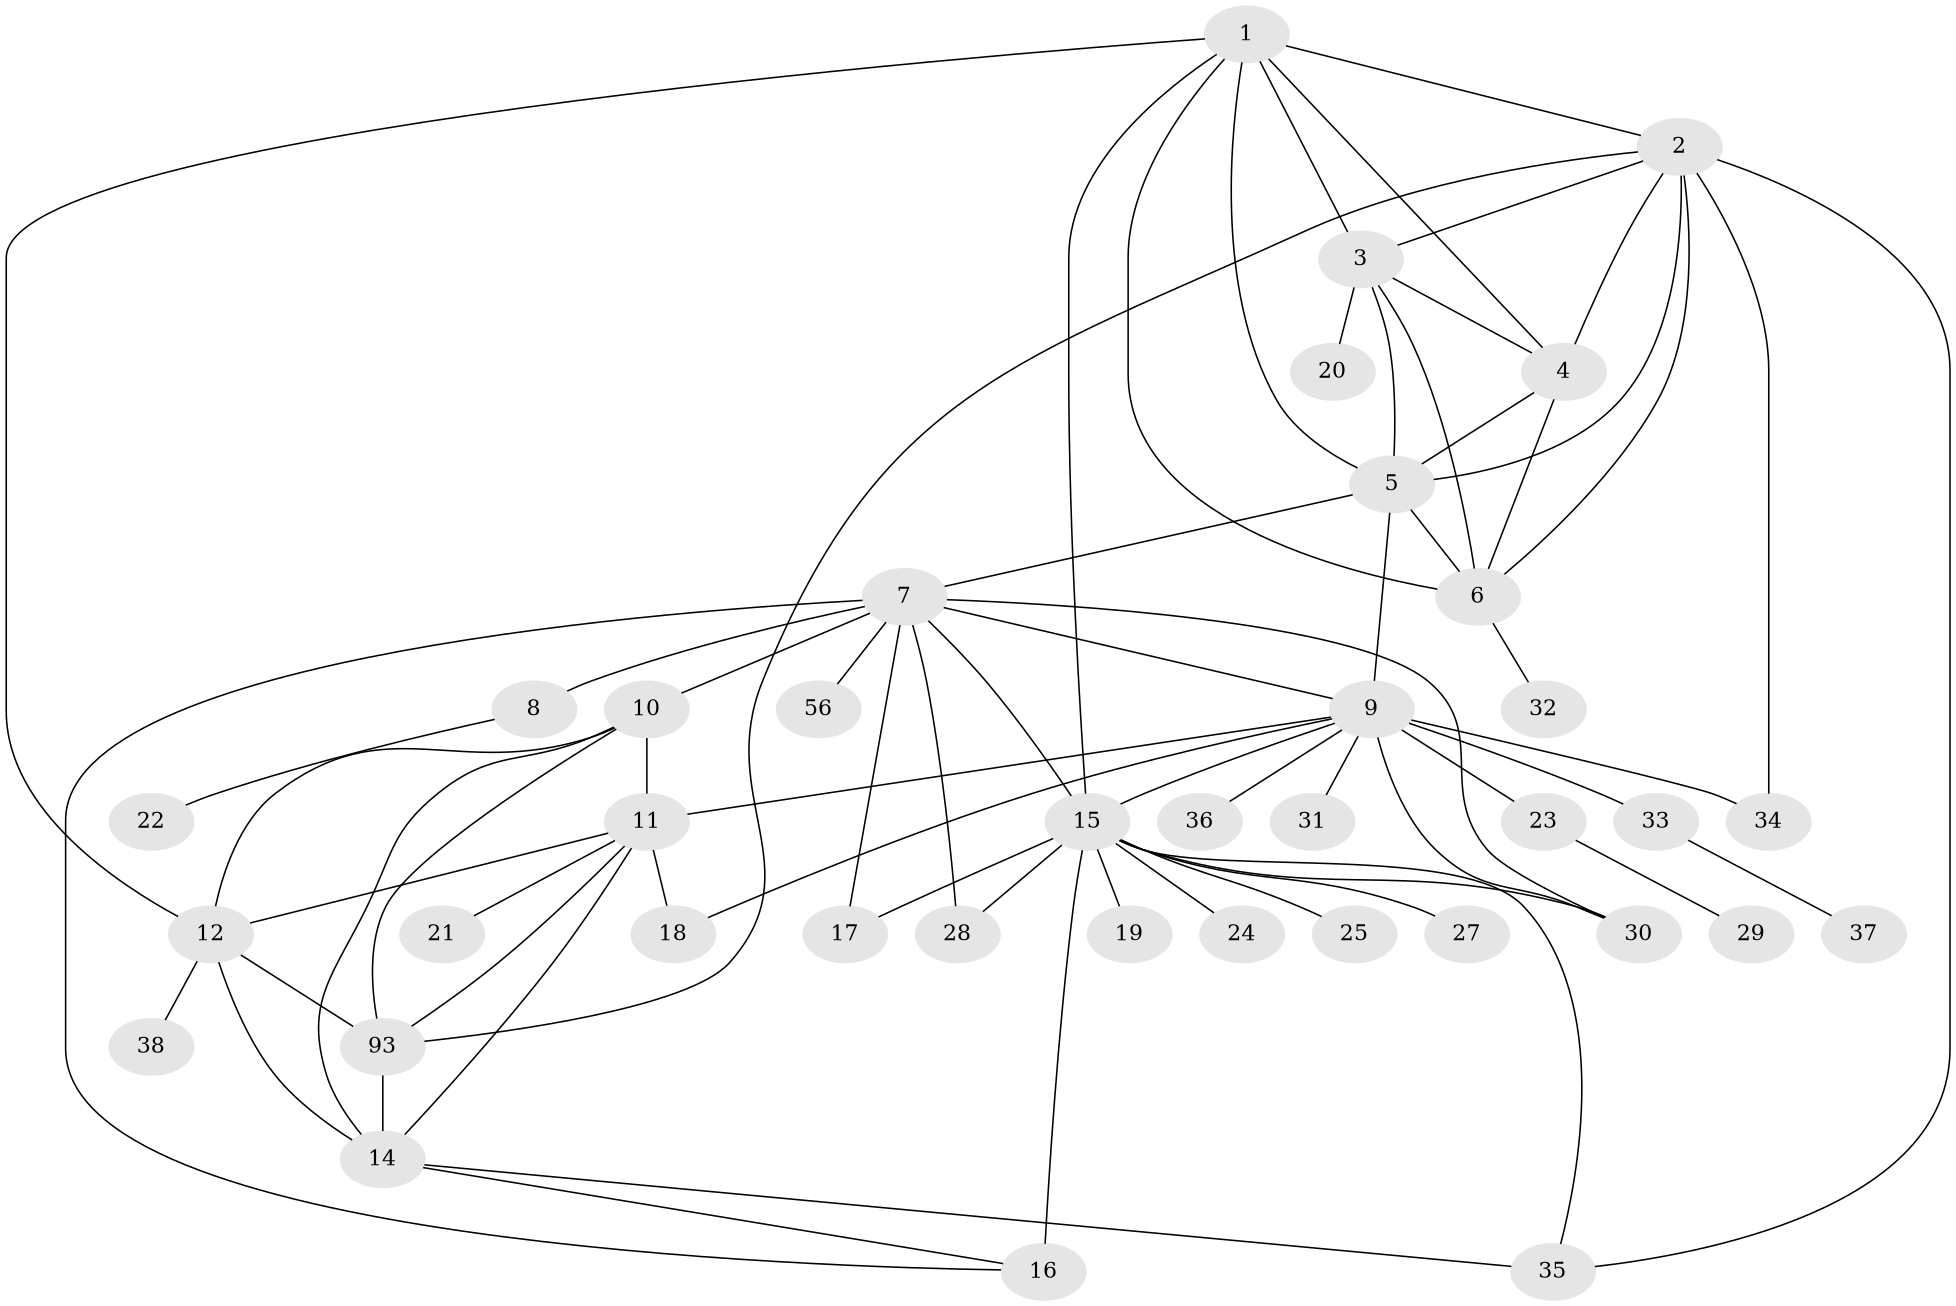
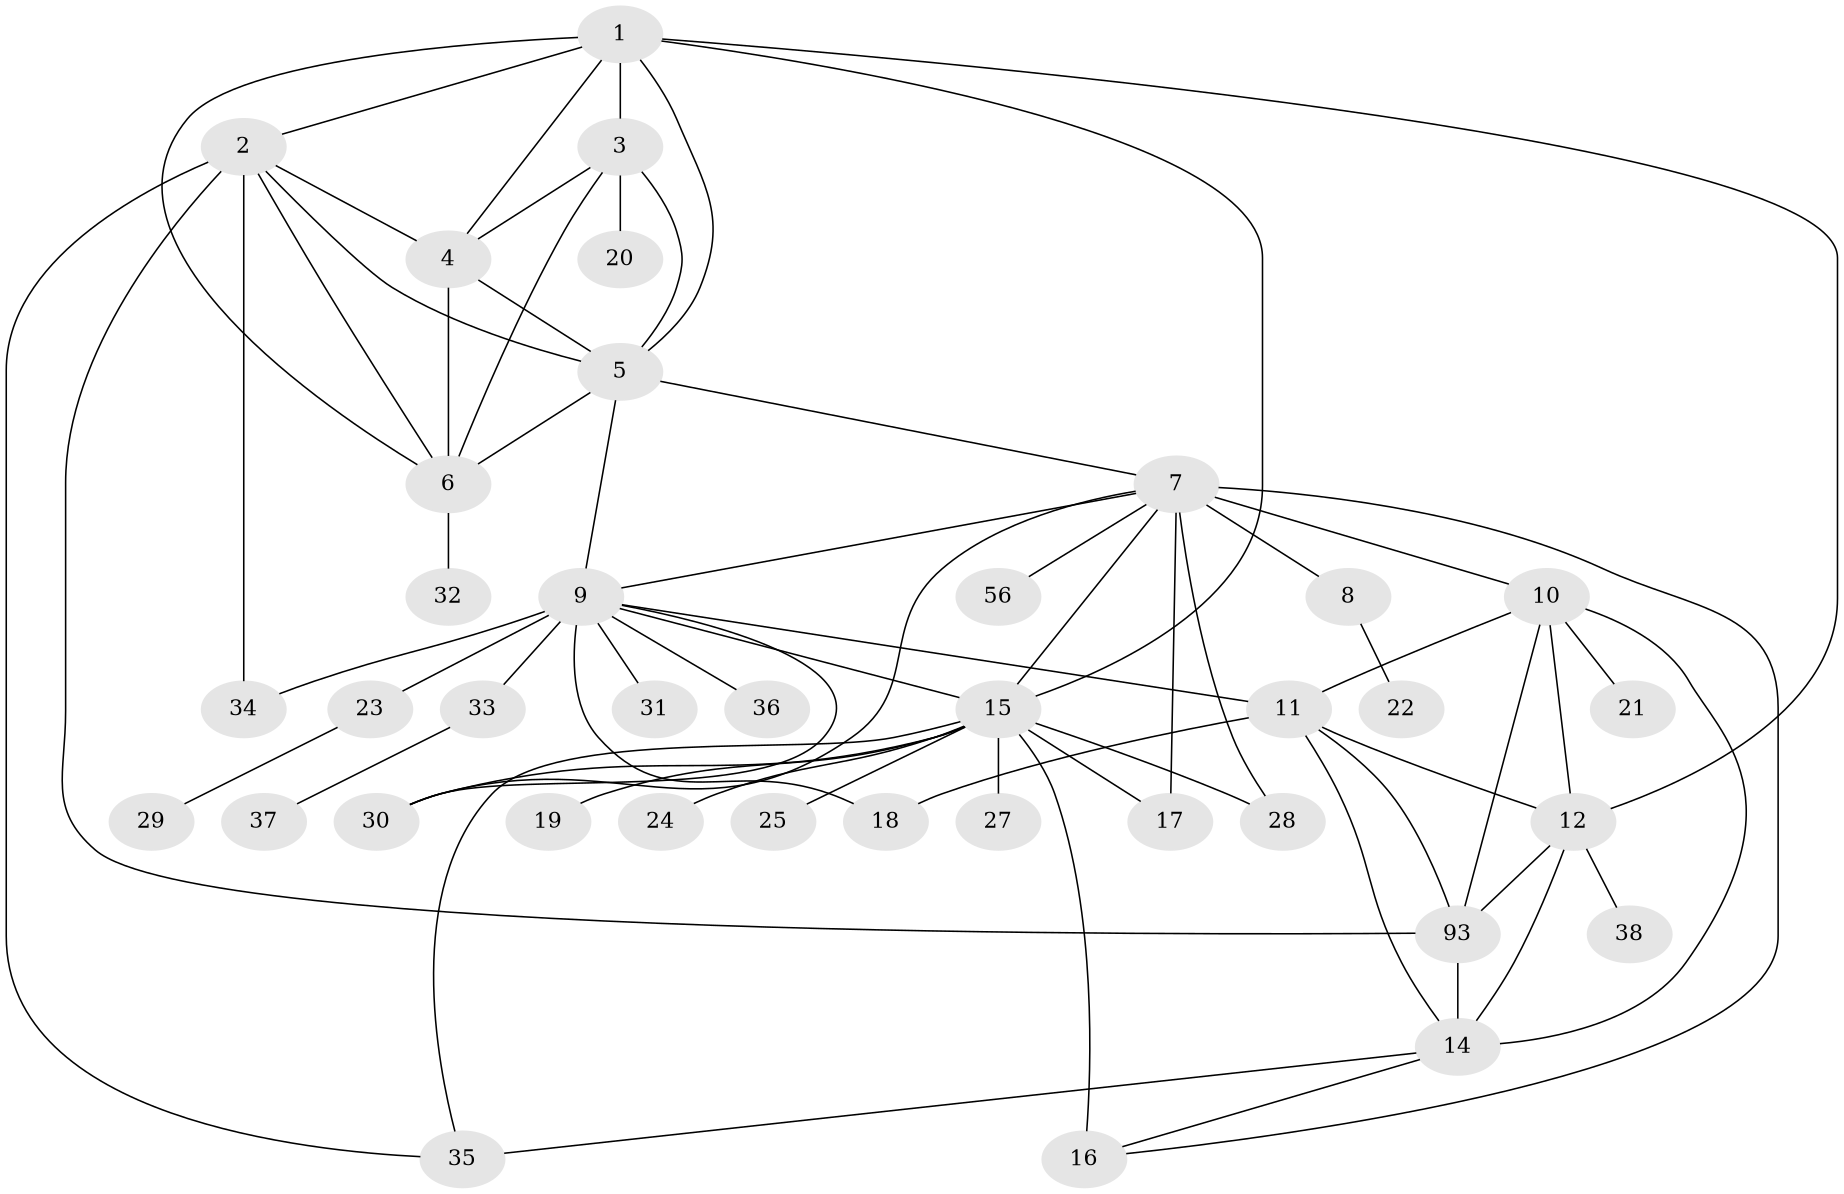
edge "2" -- "3": removed
edge "11" -- "21": now "10" -- "21"
